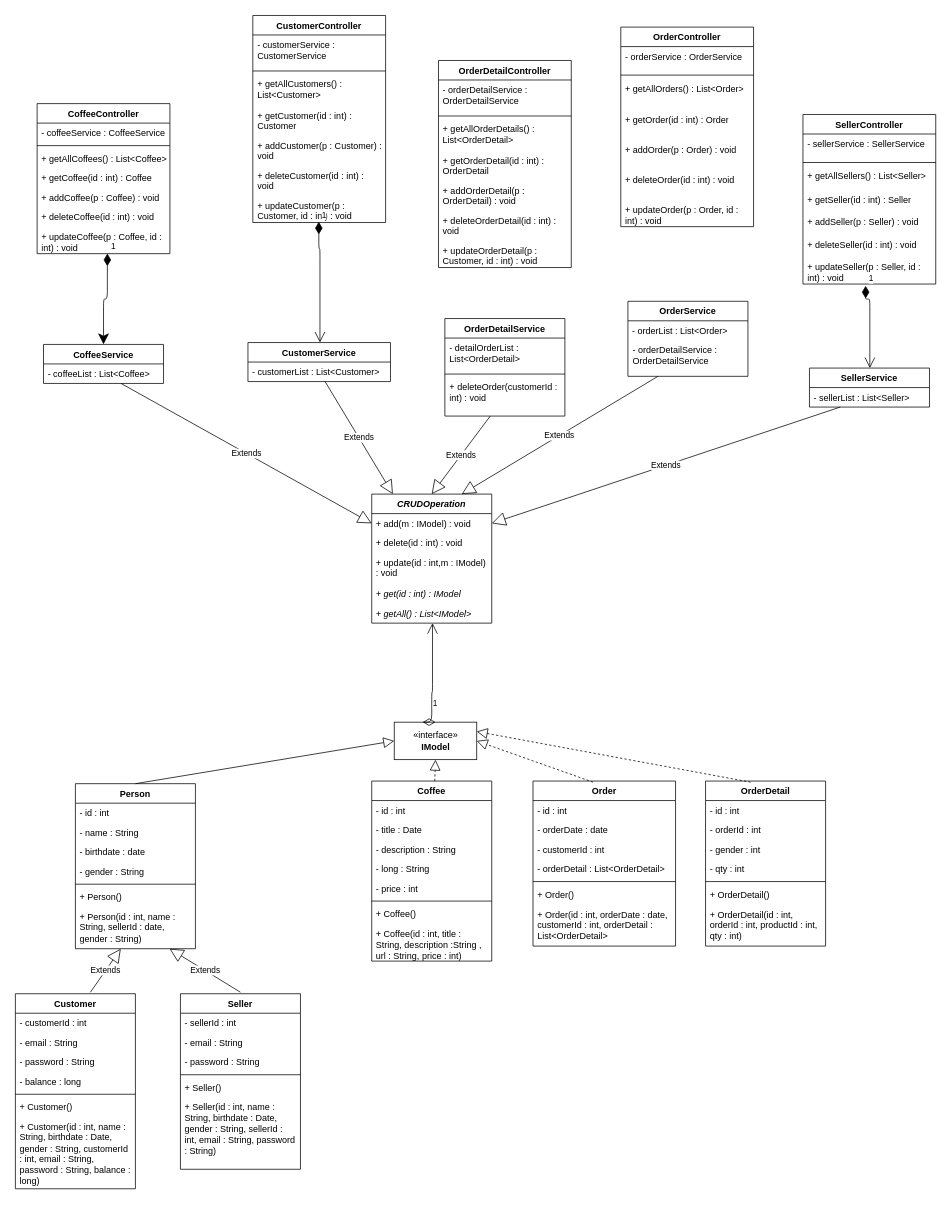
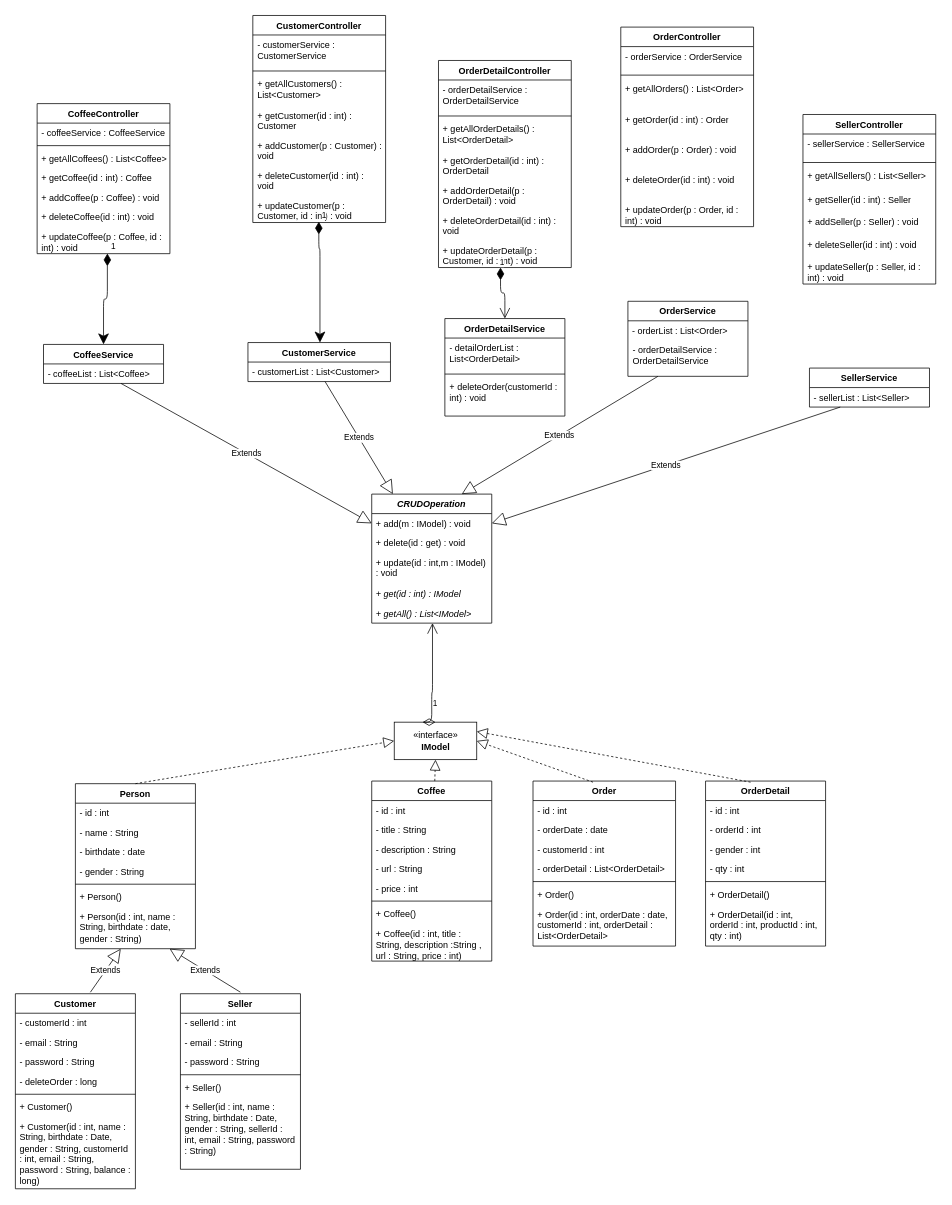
edge "+ updateOrderDetail(p : Customer, id : int) : void" -- "OrderDetailService": added, label "1"
edge "+ updateSeller(p : Seller, id : int) : void" -- "SellerService": removed, label "1"
edge "+ updateCustomer(p : Customer, id : int) : void" -- "CustomerService": arrowhead open -> classic
edge "+ deleteOrder(customerId : int) : void" -> "CRUDOperation": removed, label "Extends"
node "+ delete(id : int) : void": label "+ delete(id : int) : void" -> "+ delete(id : get) : void"
edge "Person" -> "«interface» IModel": style solid -> dashed
node "- title : Date": label "- title : Date" -> "- title : String"
node "- long : String": label "- long : String" -> "- url : String"
node "+ Person(id : int, name : String, sellerId : date, gender : String)": label "+ Person(id : int, name : String, sellerId : date, gender : String)" -> "+ Person(id : int, name : String, birthdate : date, gender : String)"
node "- balance : long": label "- balance : long" -> "- deleteOrder : long"
